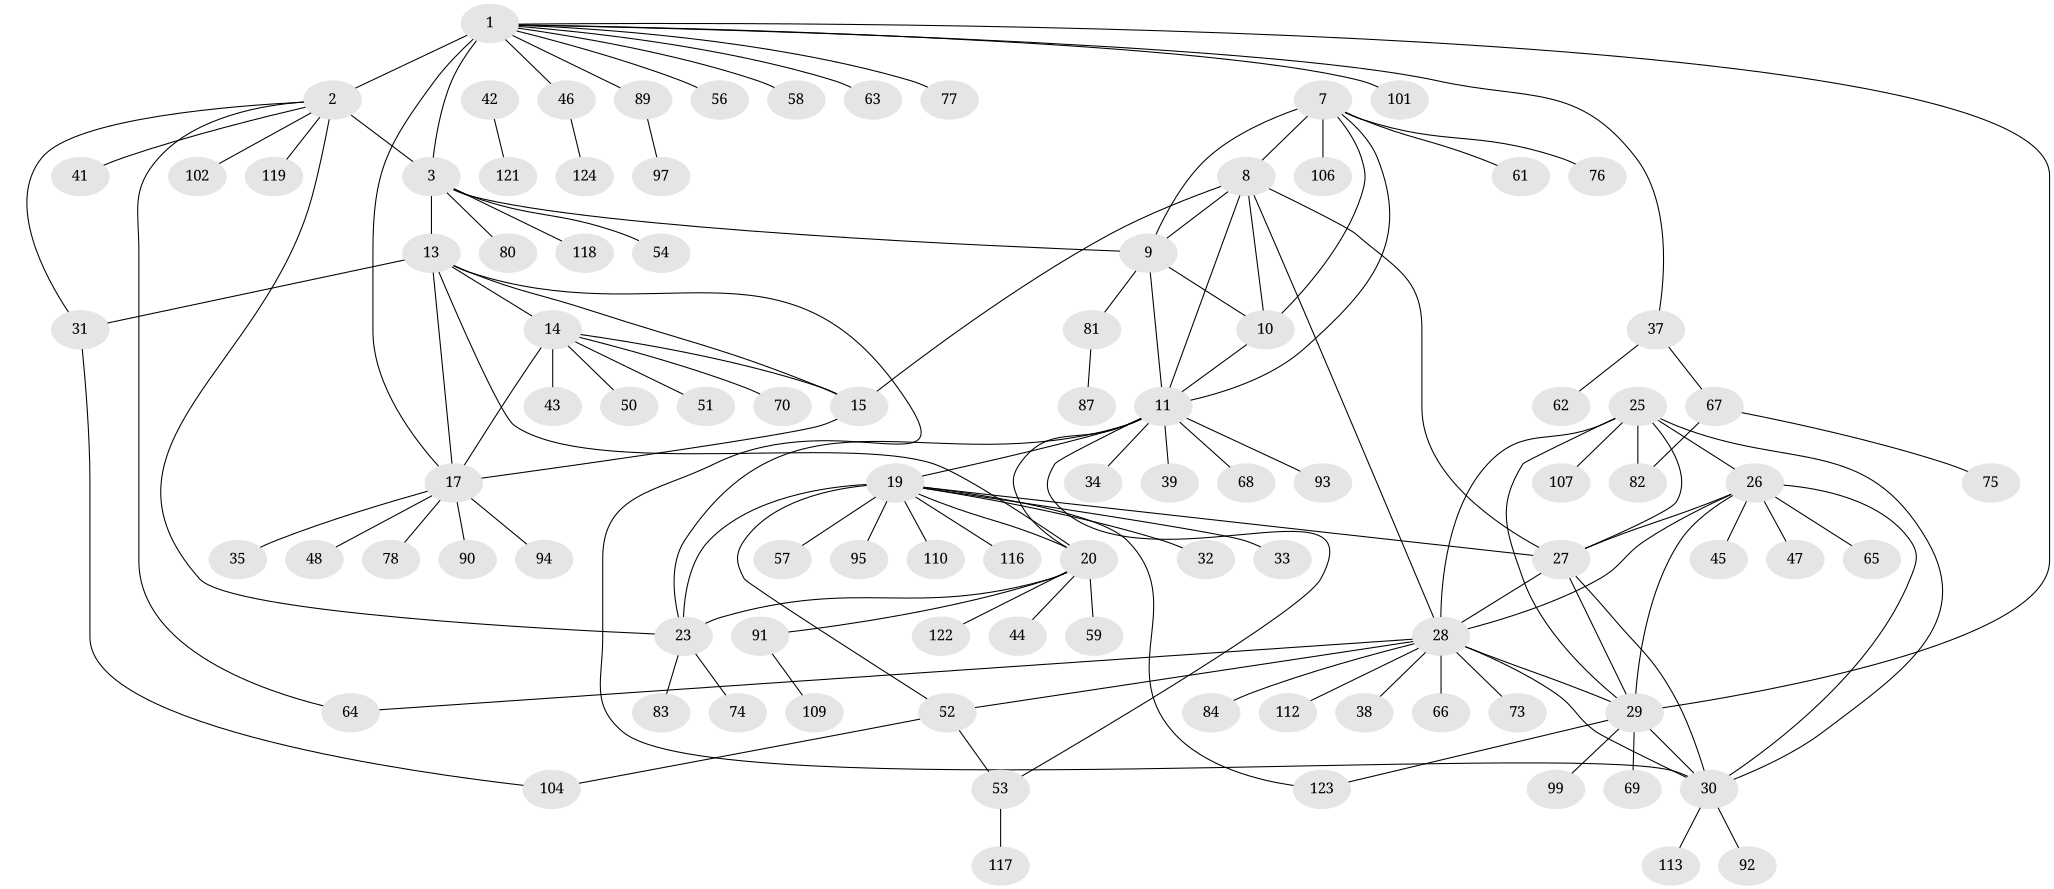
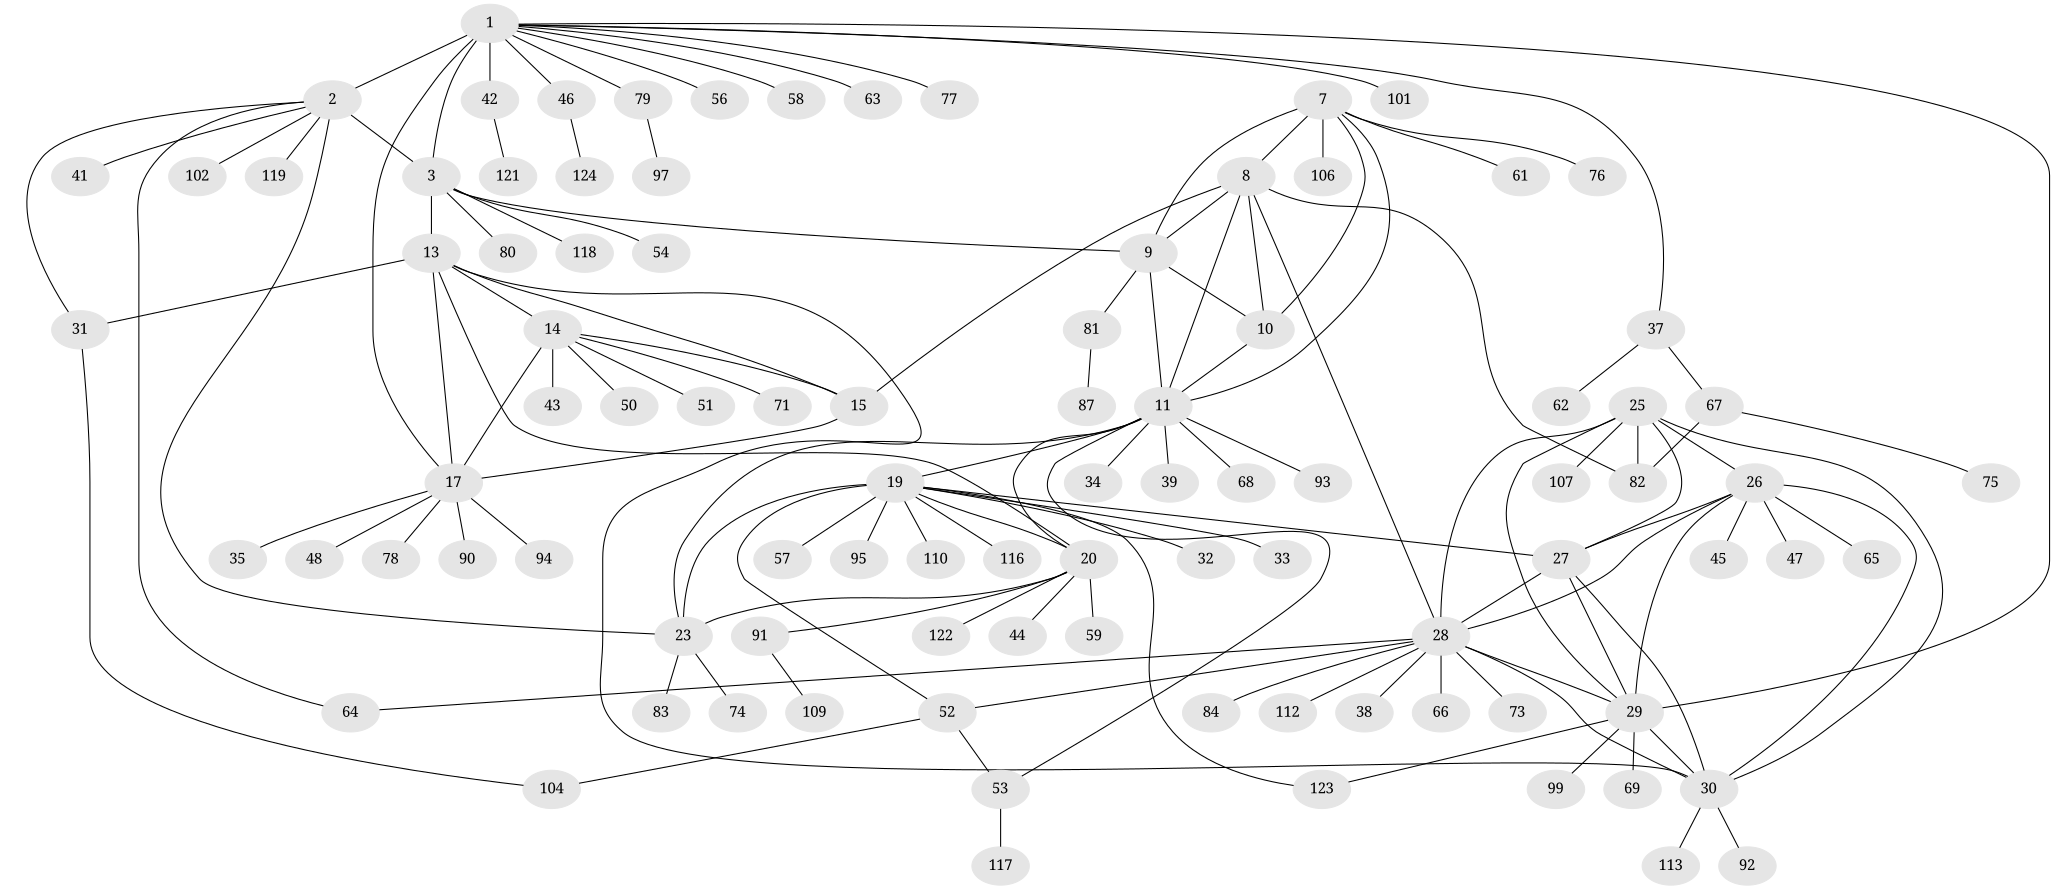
edge "1" -- "42": added
node "89": label "89" -> "79"
edge "8" -- "27": now "8" -- "82"
node "70": label "70" -> "71"
